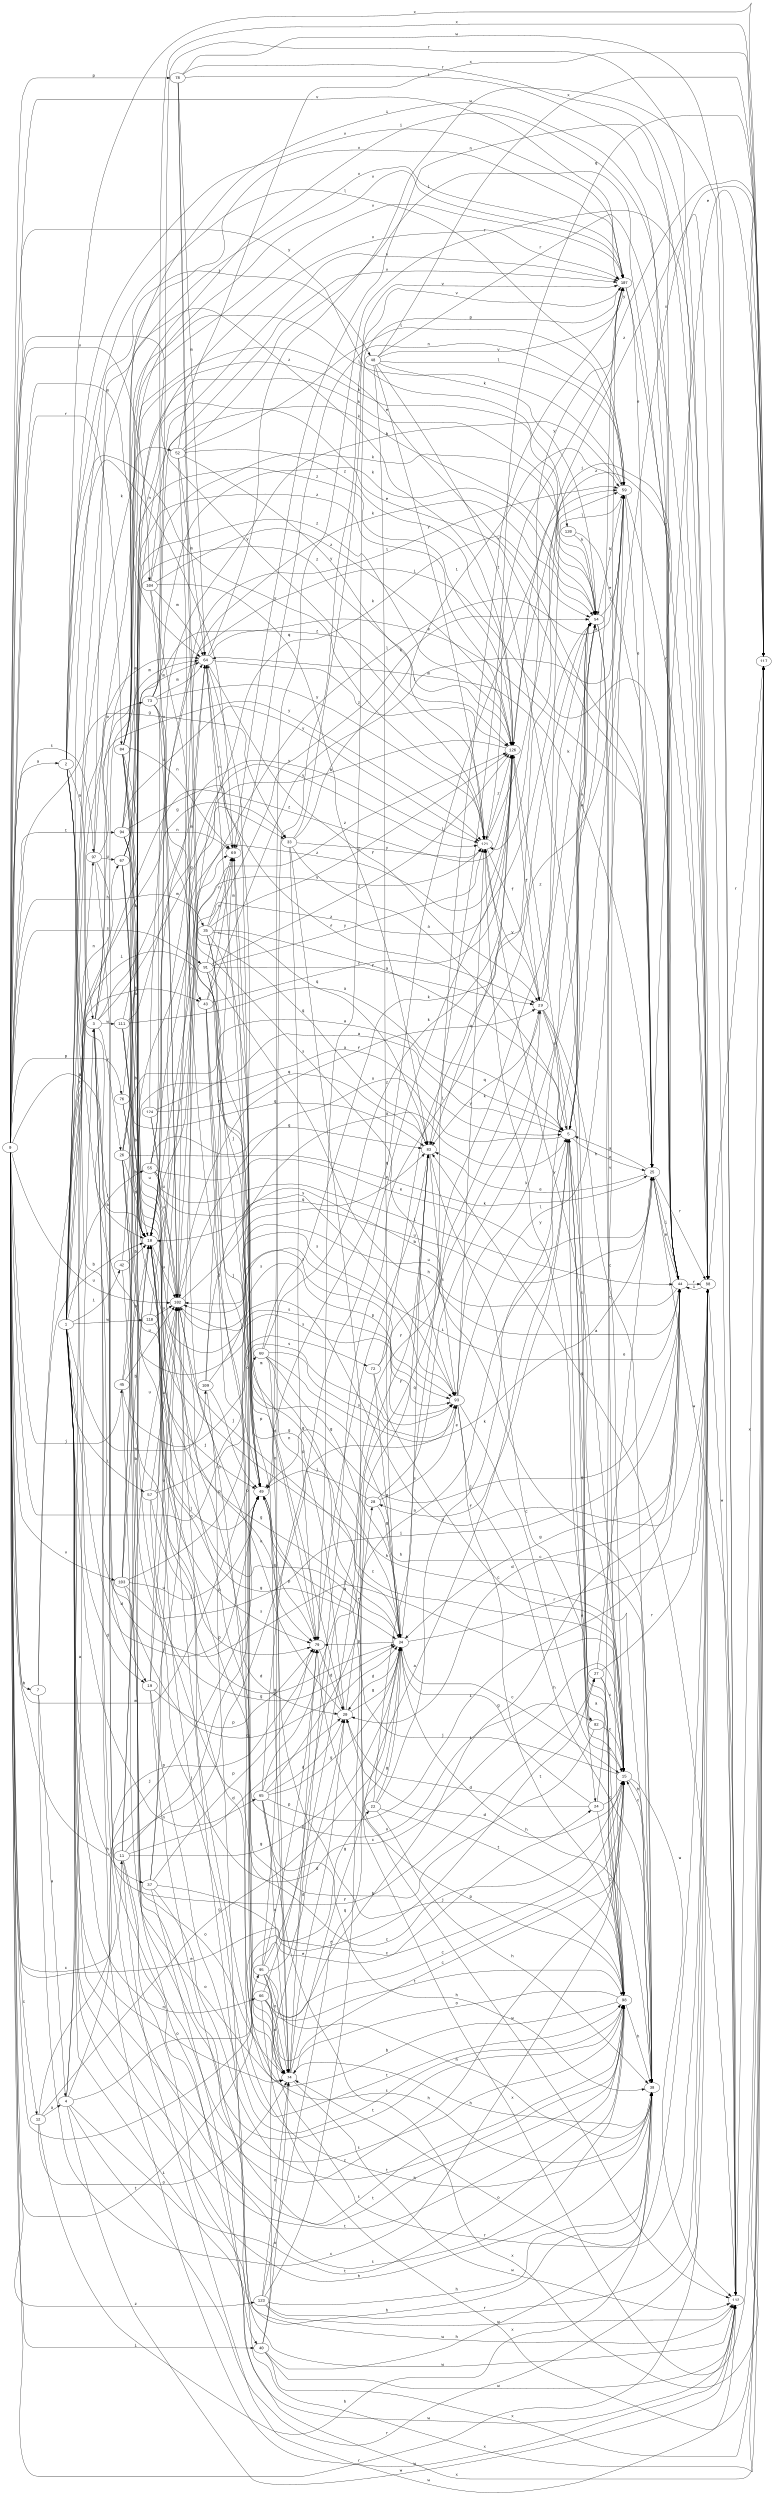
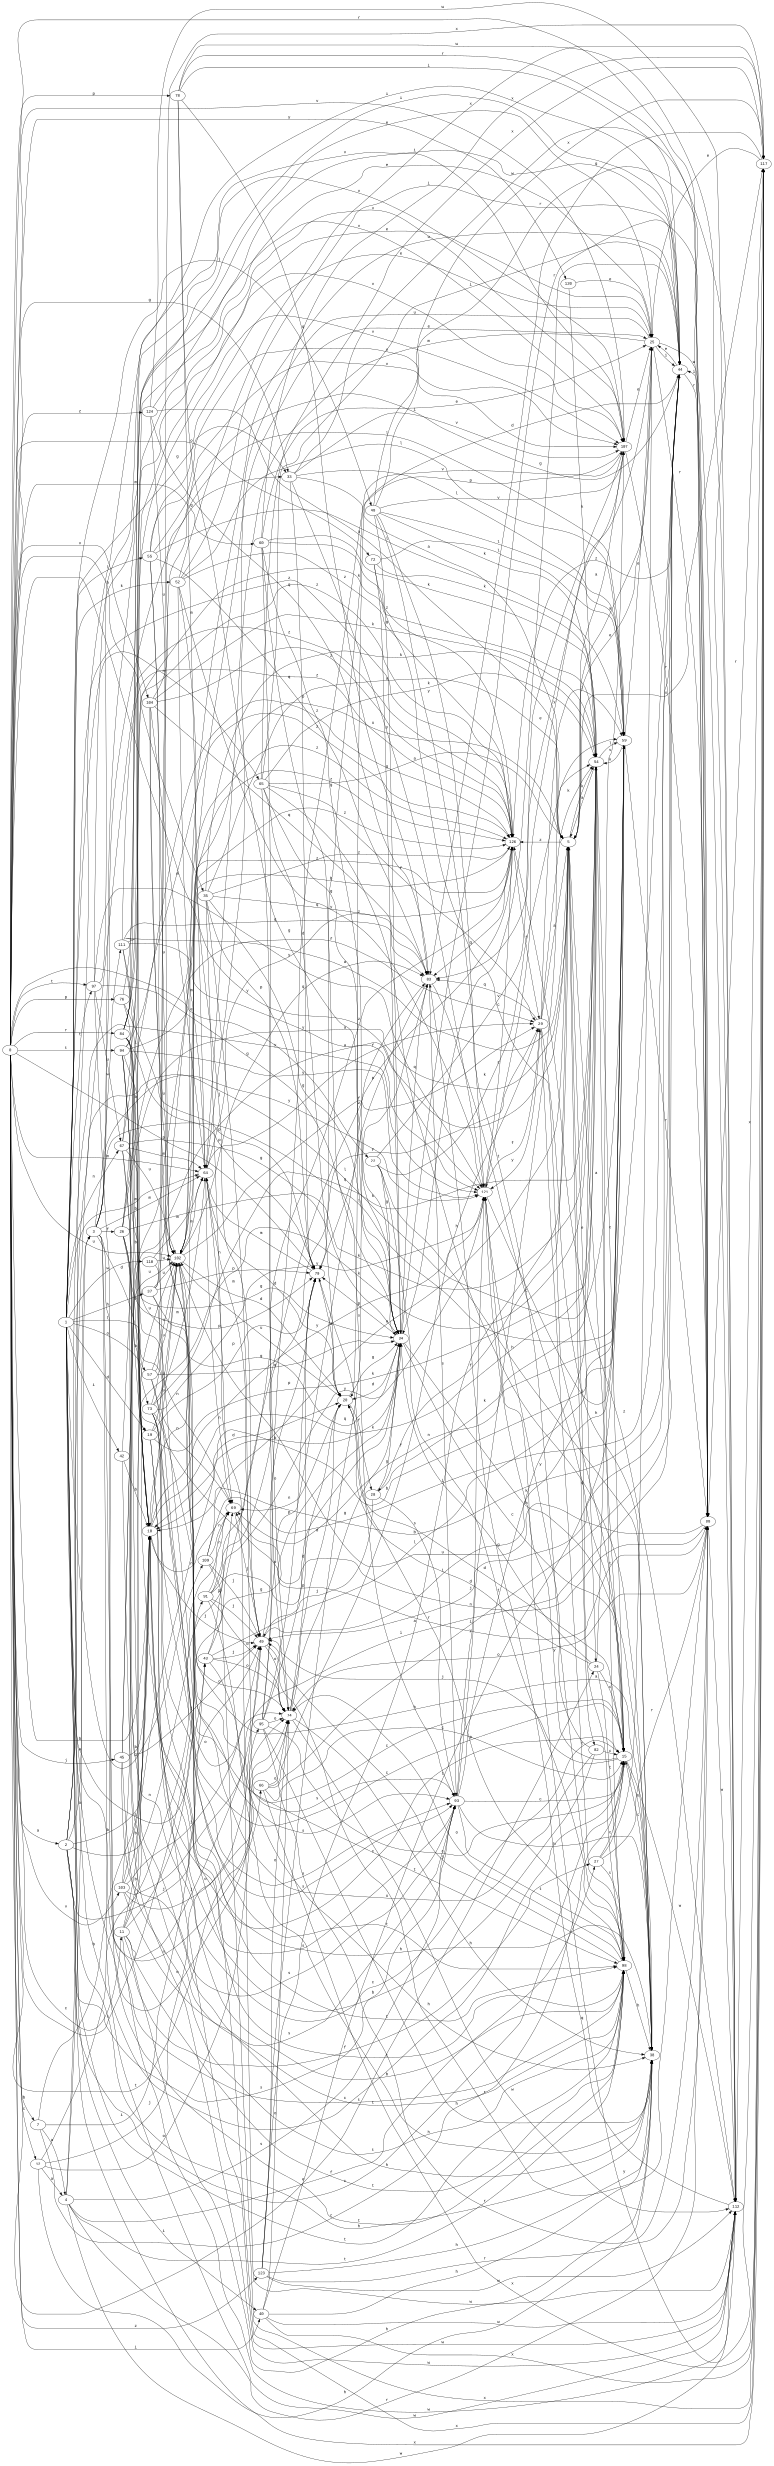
edge "0" -> "124": added, label "z"
edge "84" -> "102": now "67" -> "102"
edge "111" -> "10": label "b" -> "i"
